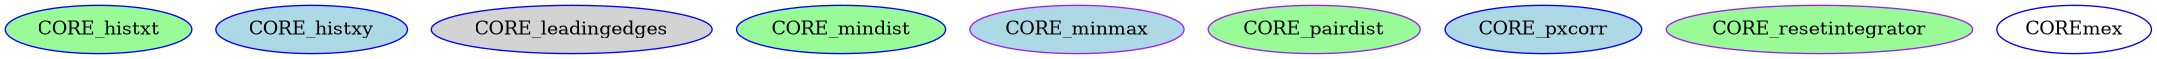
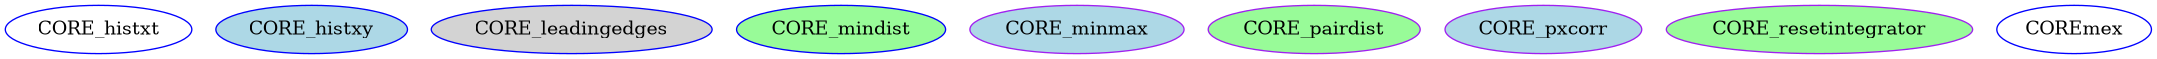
node "CORE_histxt": fillcolor palegreen -> white
node "CORE_pxcorr": color blue -> purple
